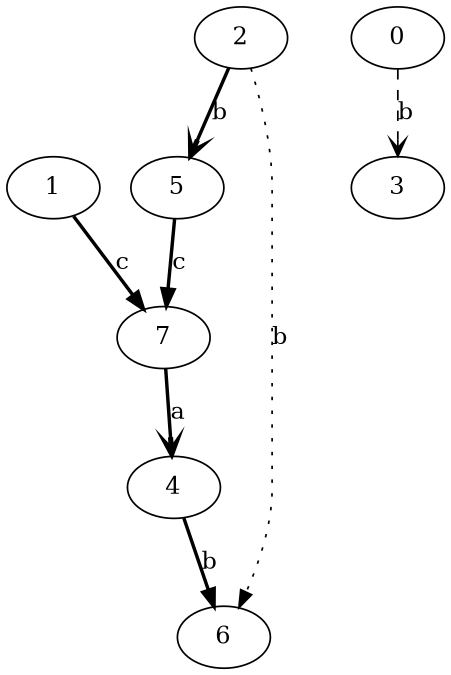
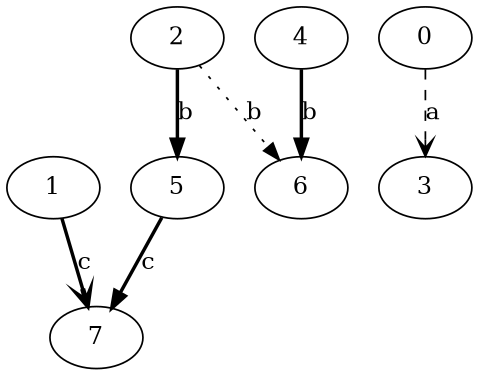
edge "2" -> "5": arrowhead vee -> normal
edge "0" -> "3": label "b" -> "a"
edge "1" -> "7": arrowhead normal -> vee
edge "7" -> "4": removed, label "a"
